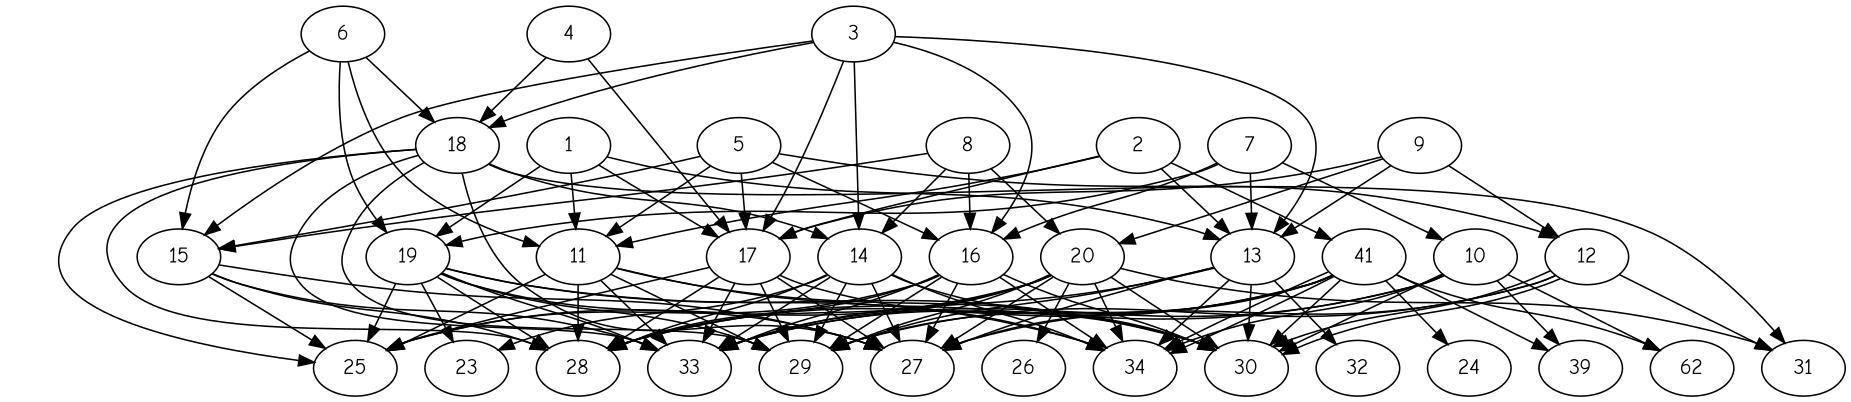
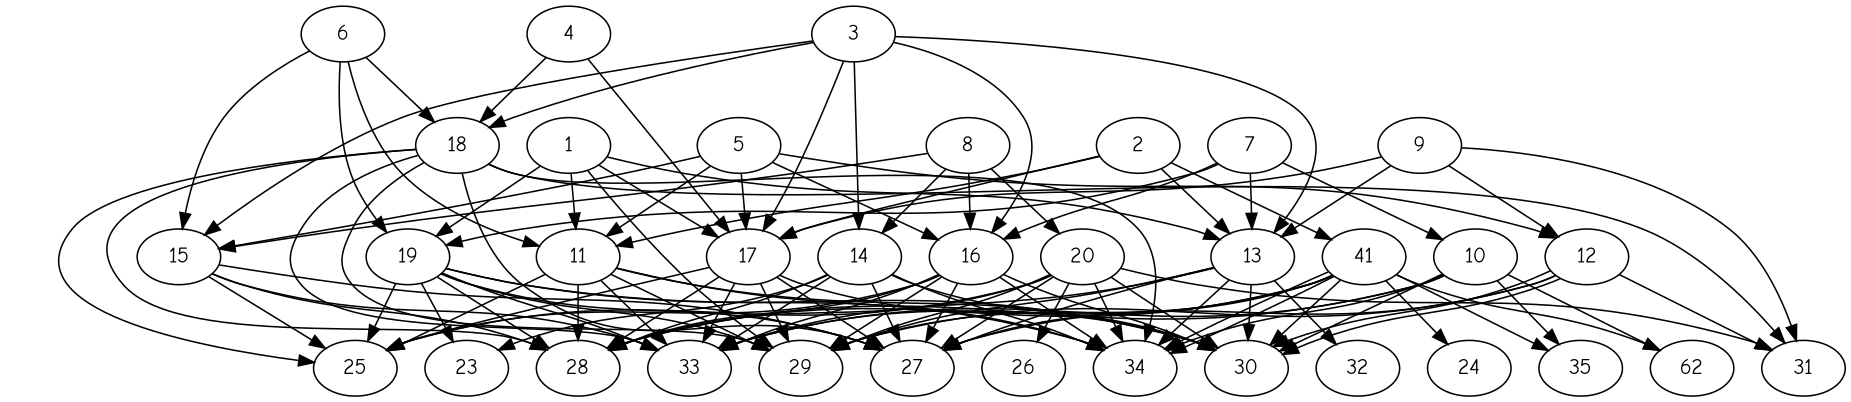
edge "18" -> "14": now "18" -> "34"
edge "9" -> "20": now "9" -> "31"
edge "14" -> "29": now "1" -> "29"
edge "20" -> "33": removed
node "39": label "39" -> "35"
